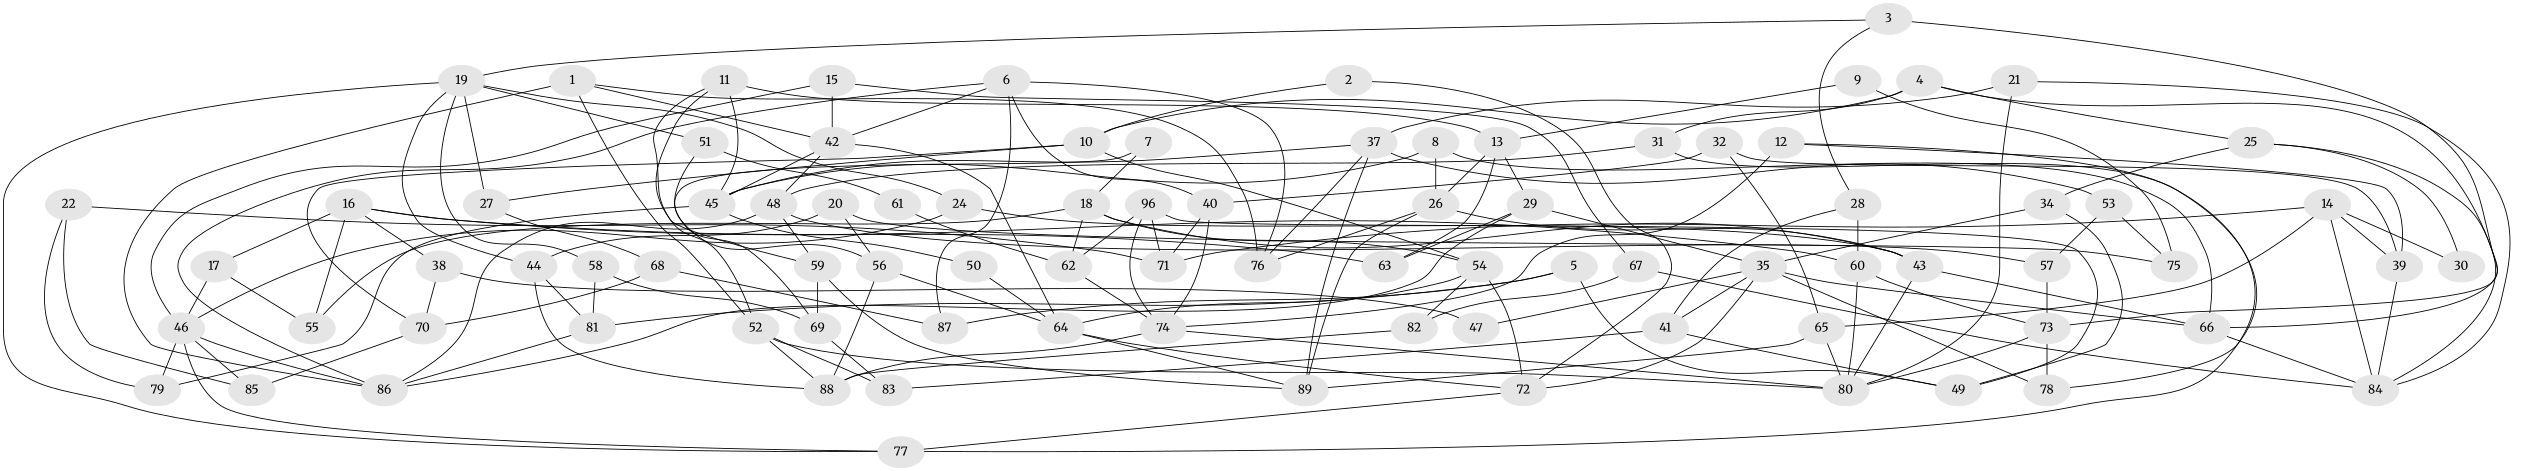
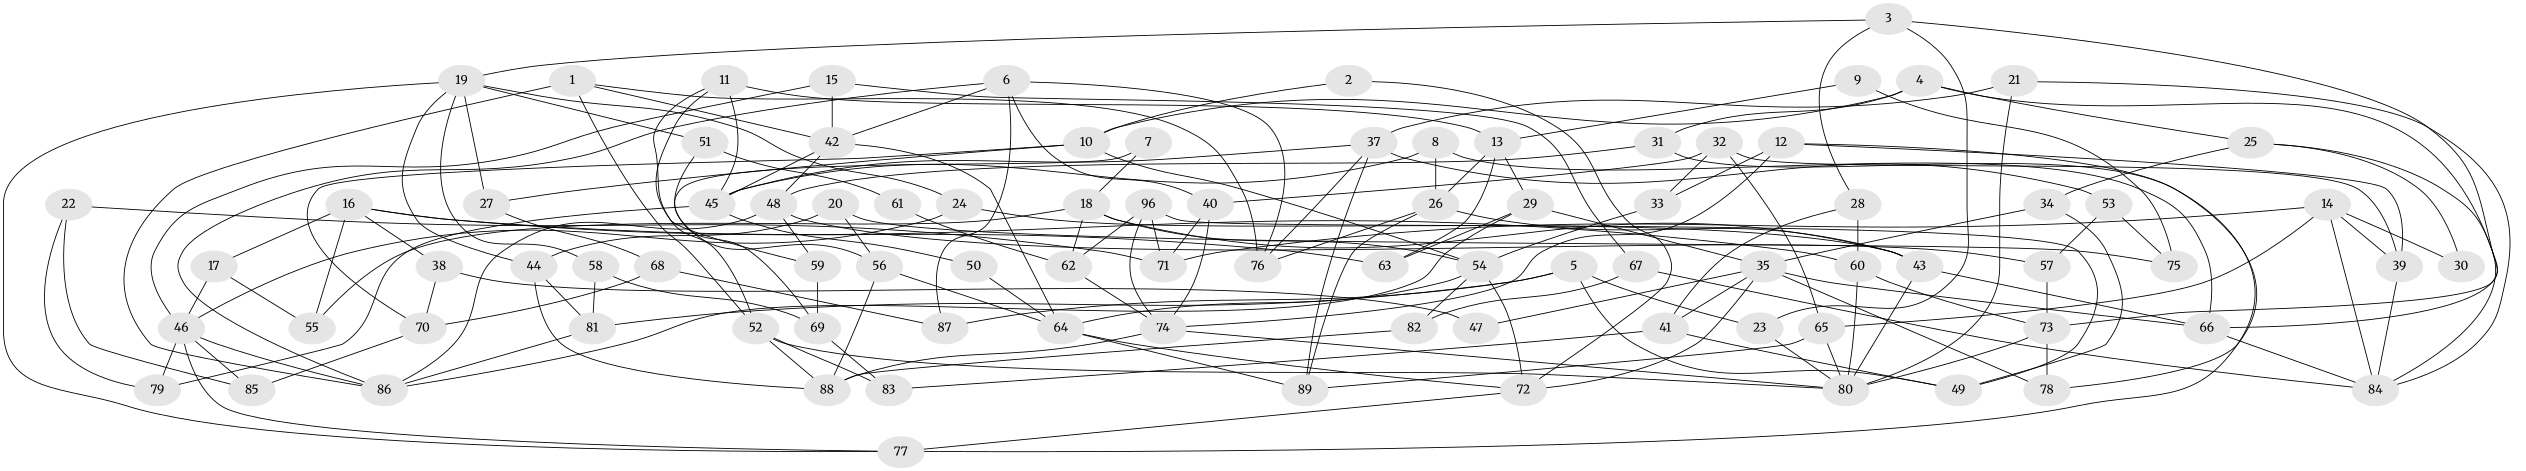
node "33": added
node "23": added
edge "59" -- "89": removed
